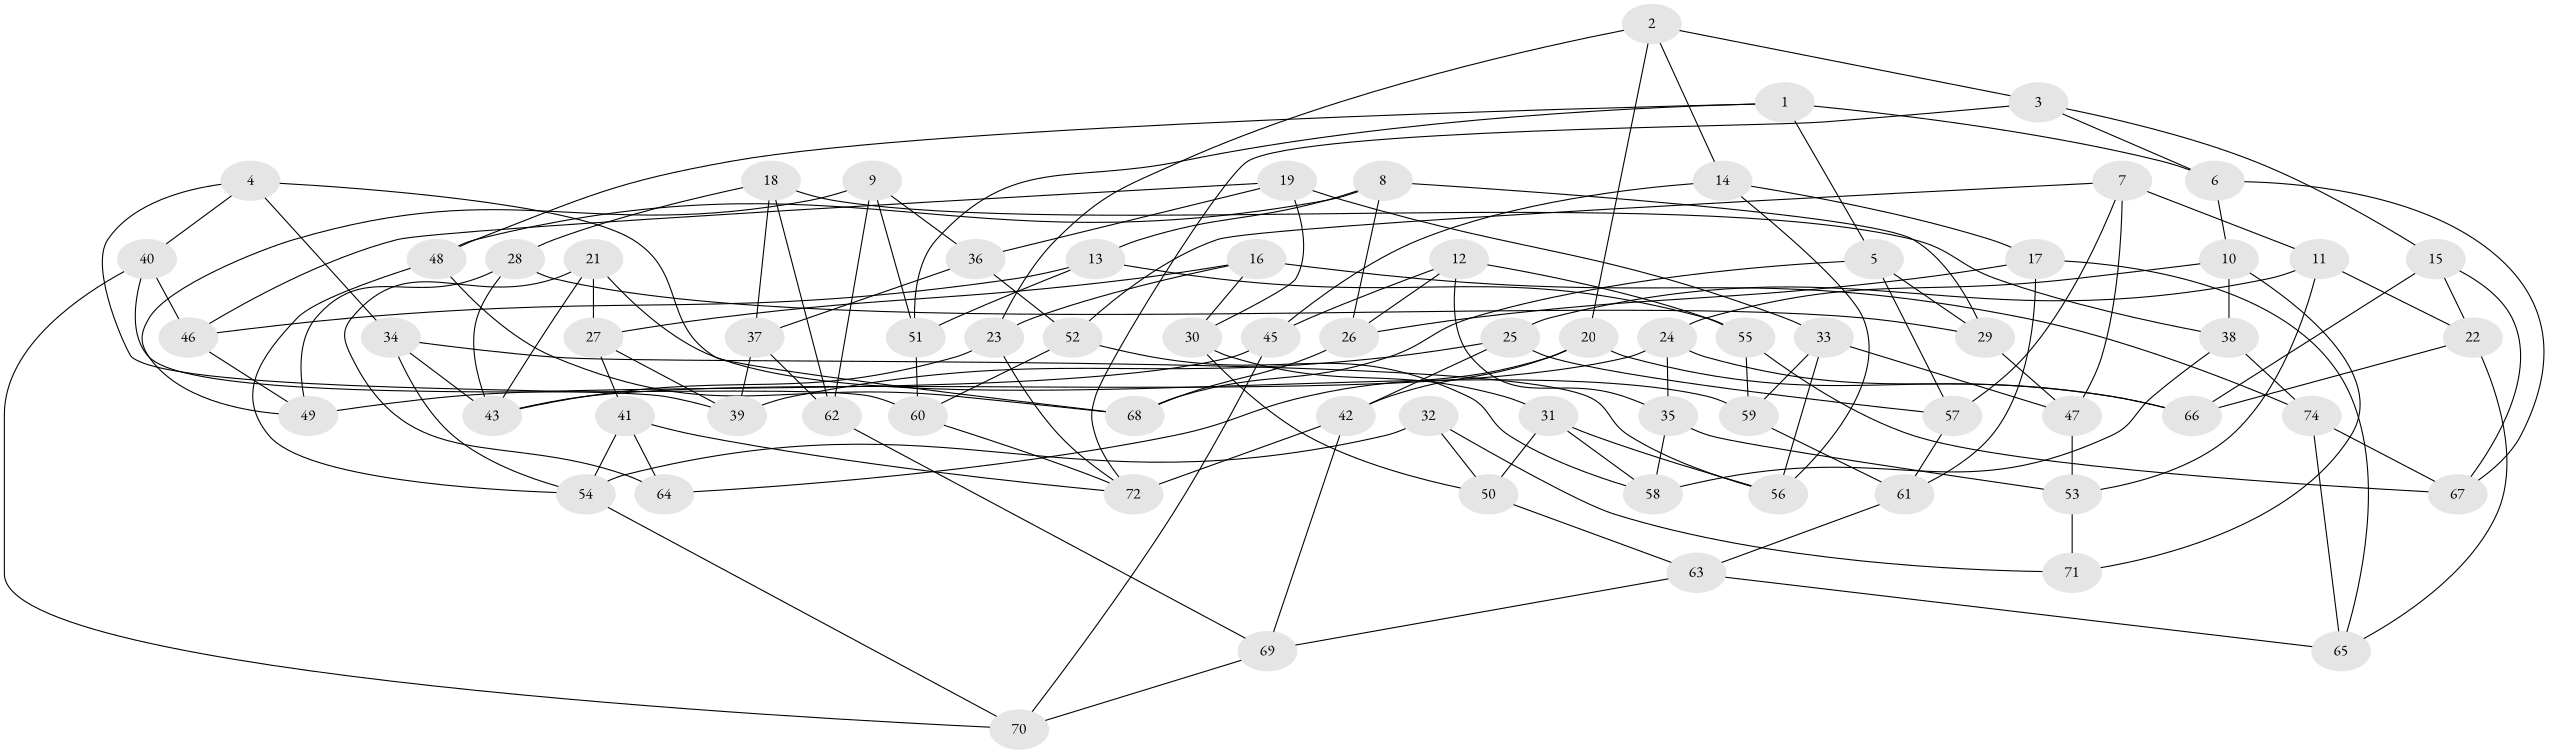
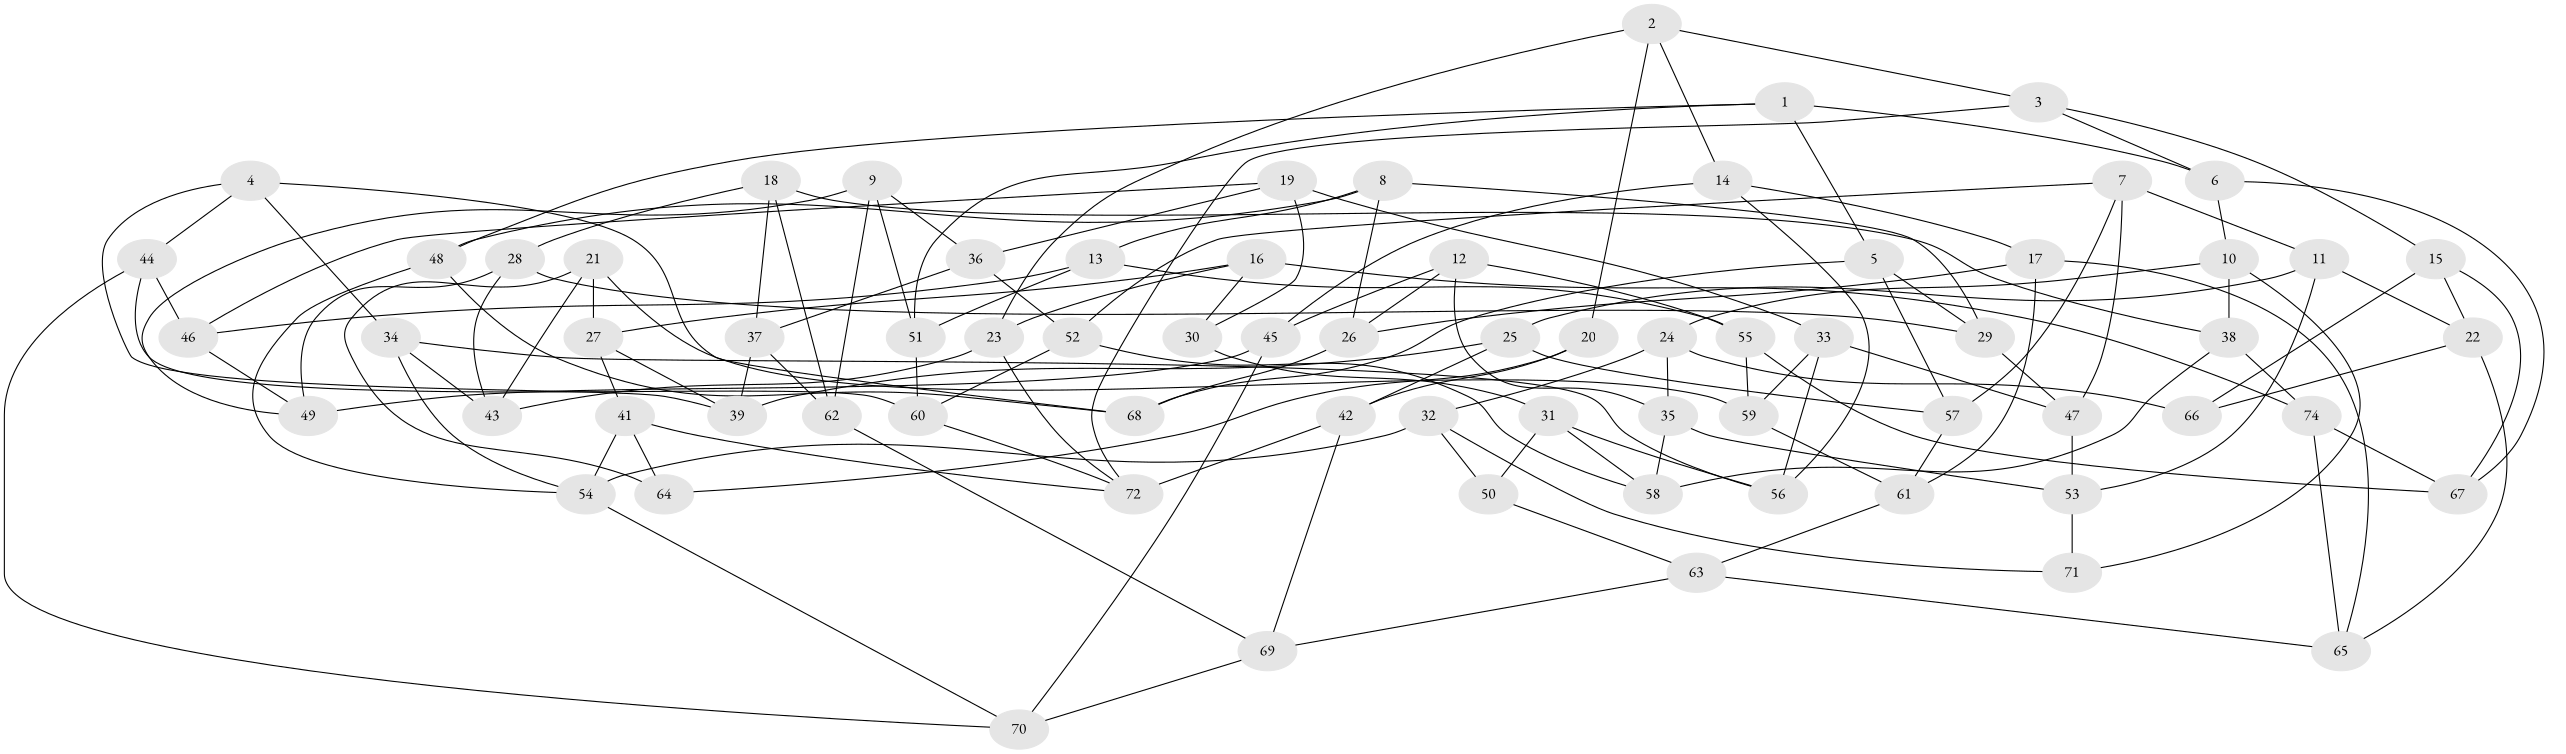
node "40": label "40" -> "44"
edge "20" -- "66": removed
edge "24" -- "43": now "24" -- "32"
edge "30" -- "50": removed
